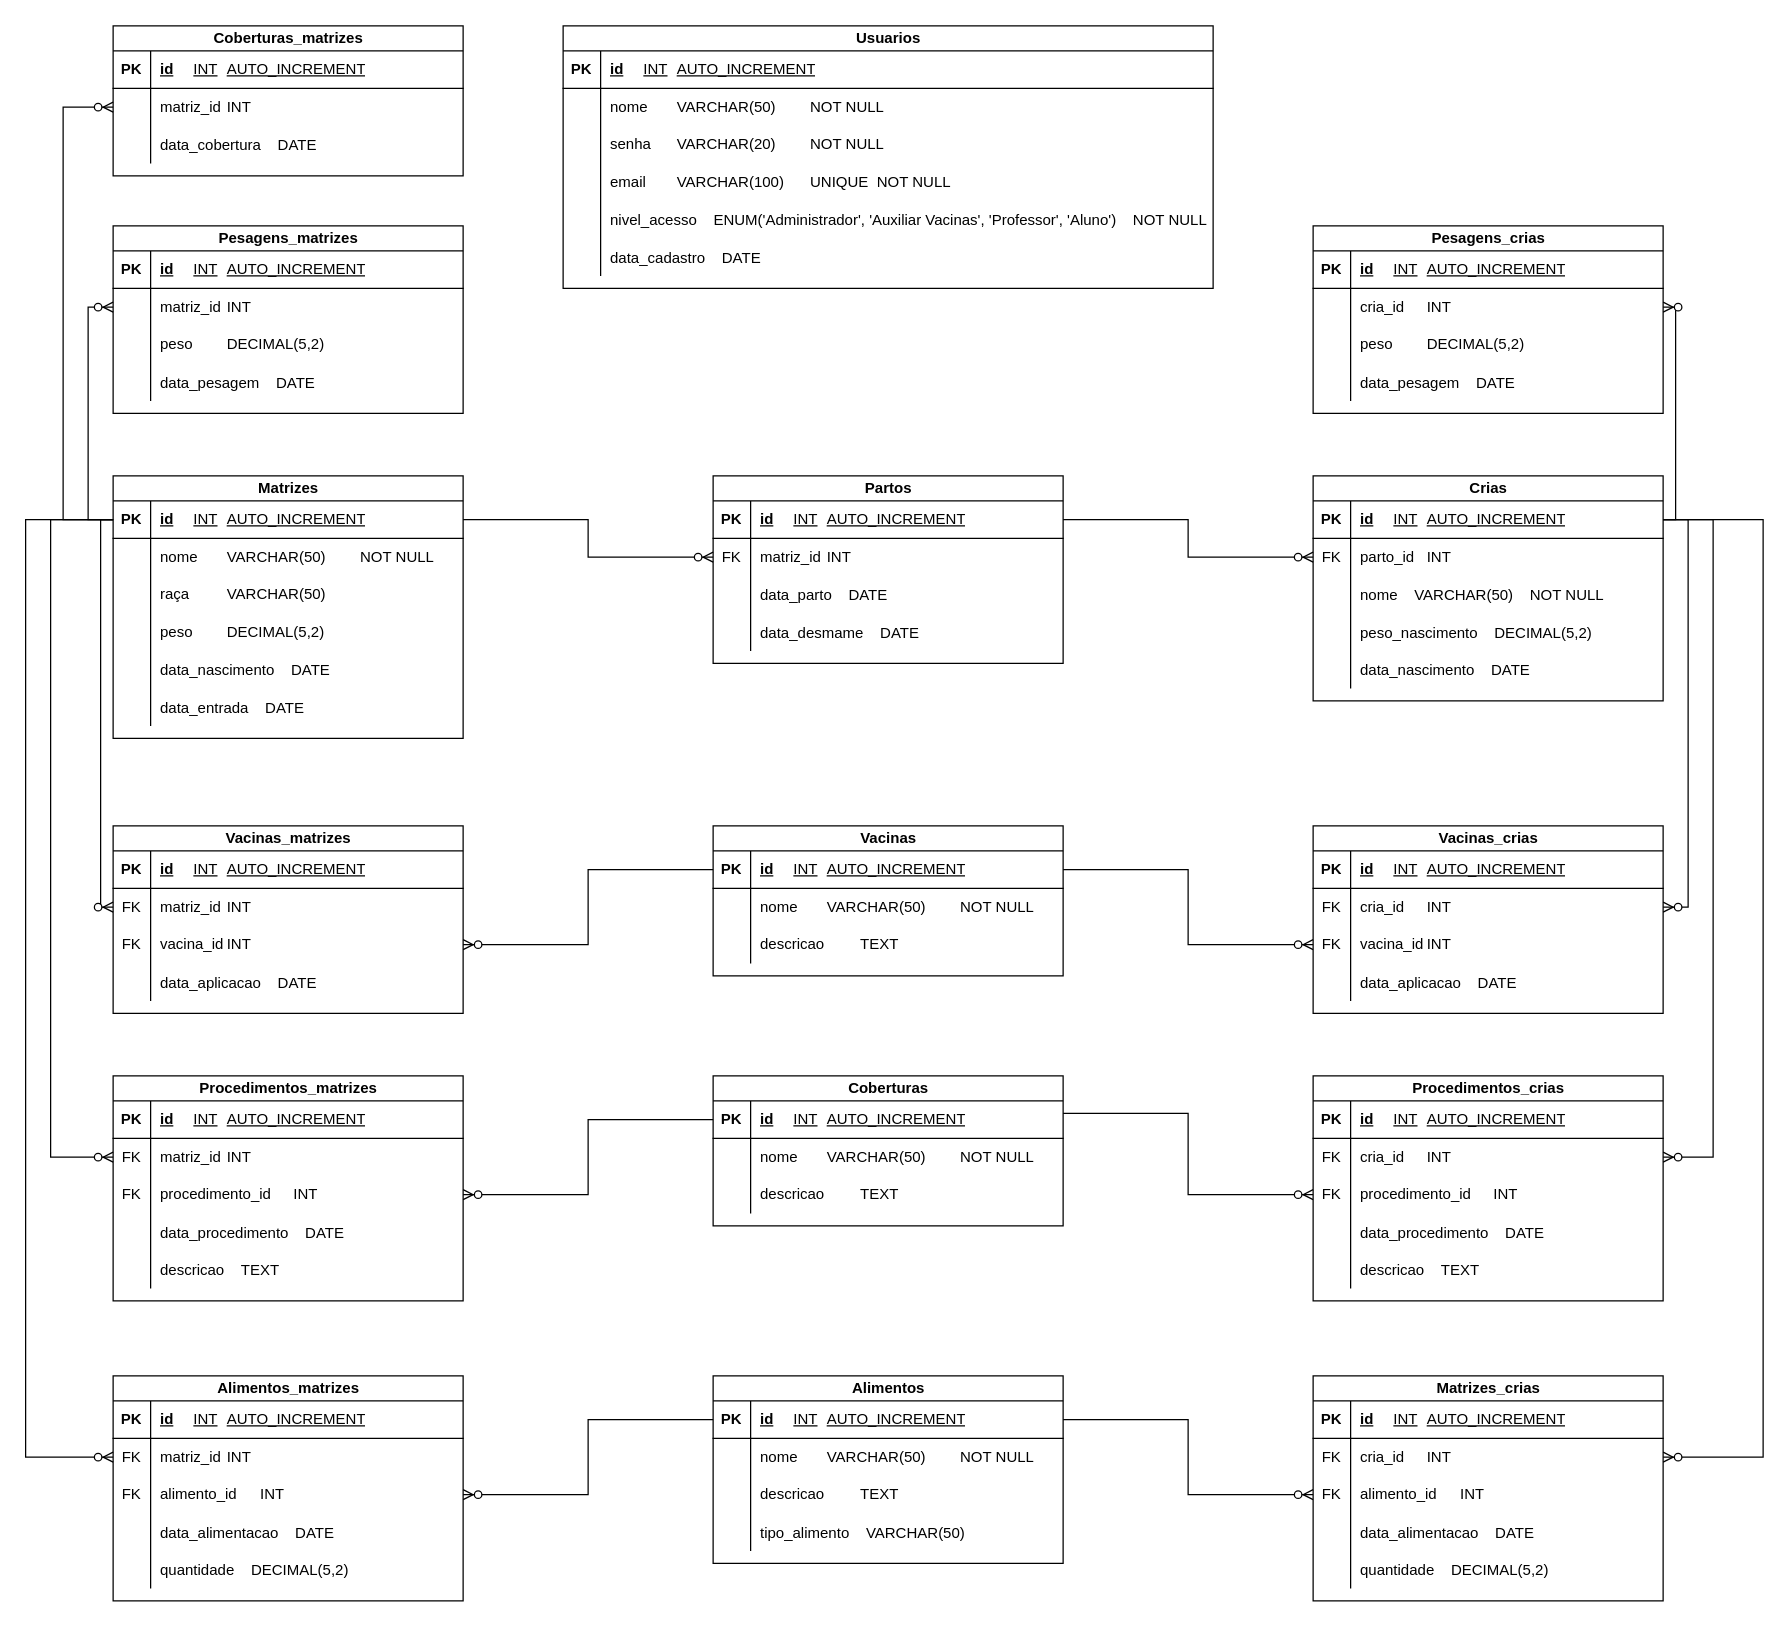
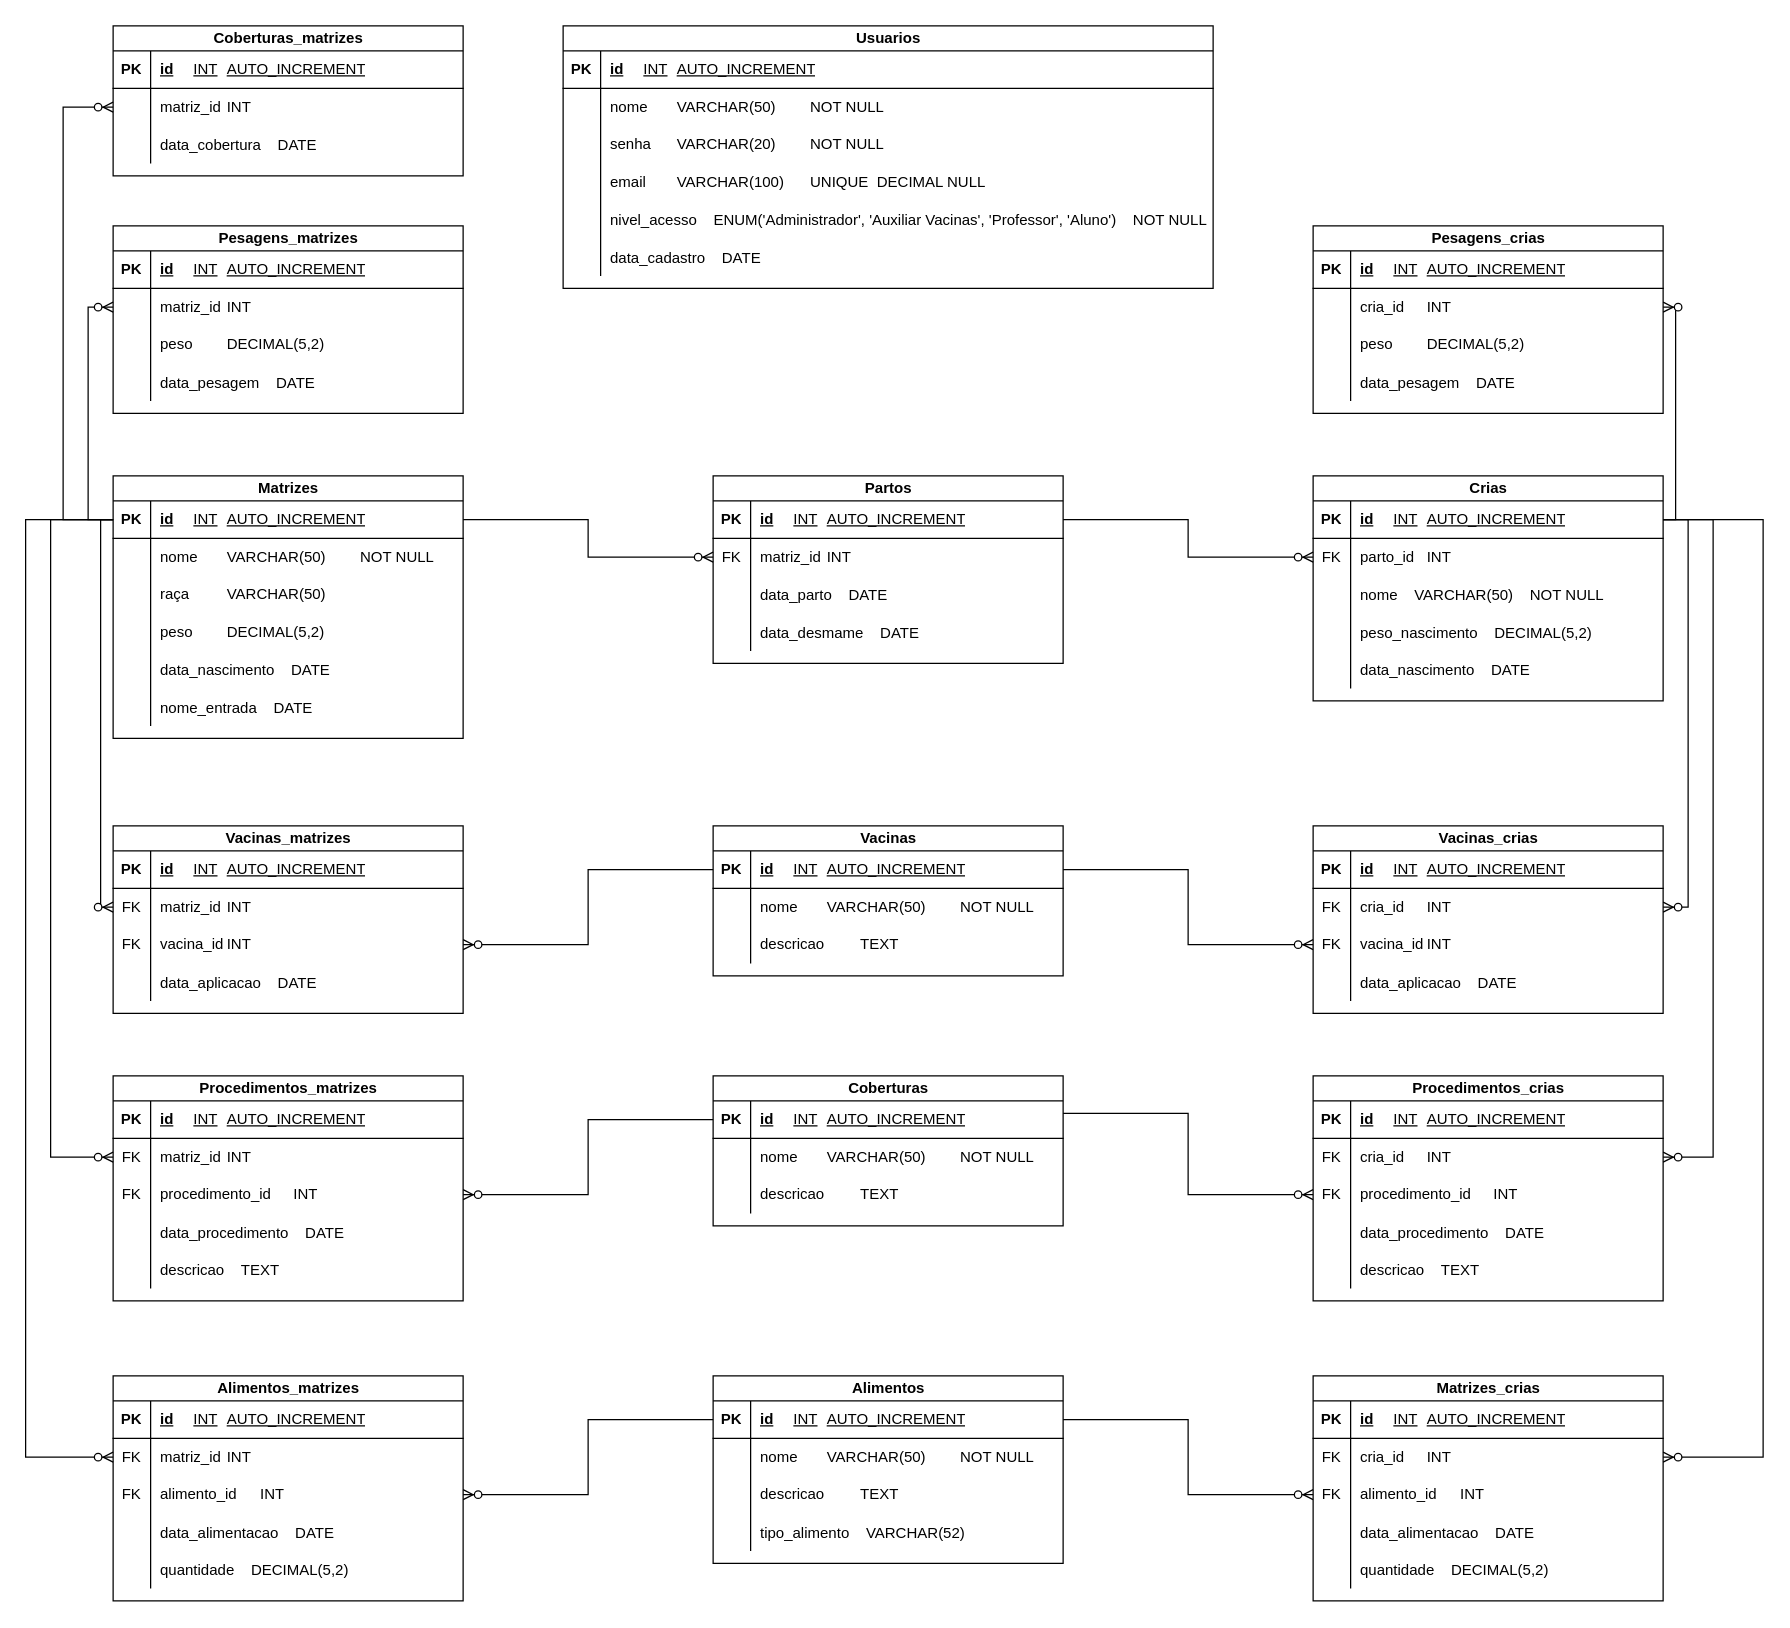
node "email VARCHAR(100) UNIQUE NOT NULL": label "email VARCHAR(100) UNIQUE NOT NULL" -> "email VARCHAR(100) UNIQUE DECIMAL NULL"
node "data_entrada DATE": label "data_entrada DATE" -> "nome_entrada DATE"
node "tipo_alimento VARCHAR(50)": label "tipo_alimento VARCHAR(50)" -> "tipo_alimento VARCHAR(52)"
